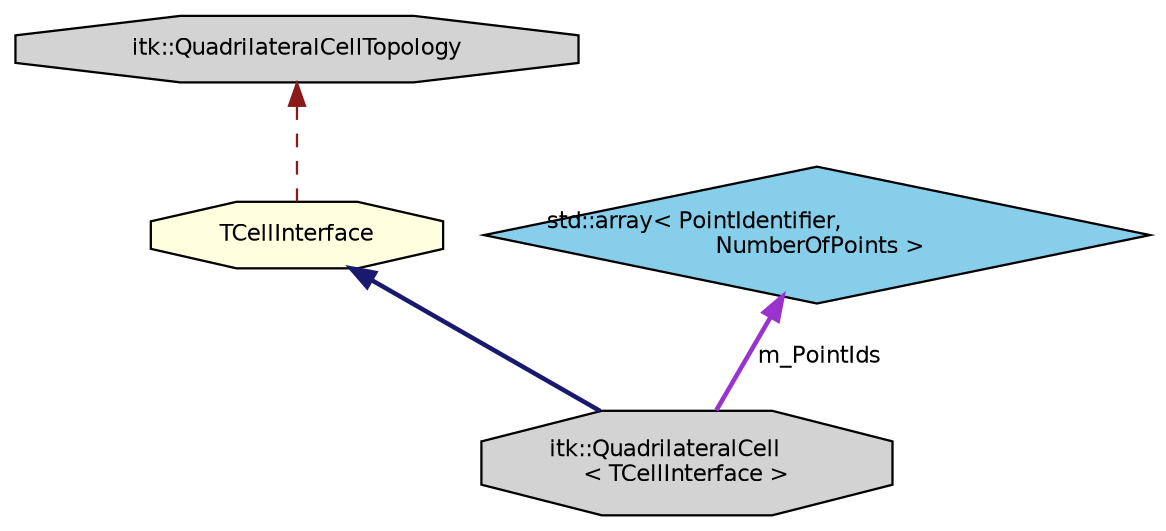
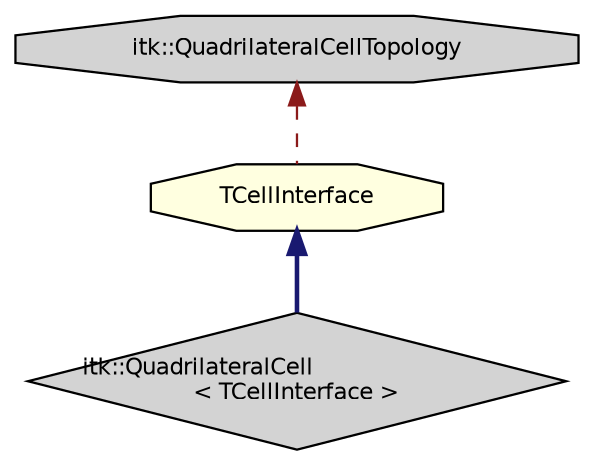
node "std::array< PointIdentifier, NumberOfPoints >": removed
node "itk::QuadrilateralCell < TCellInterface >": shape octagon -> diamond
